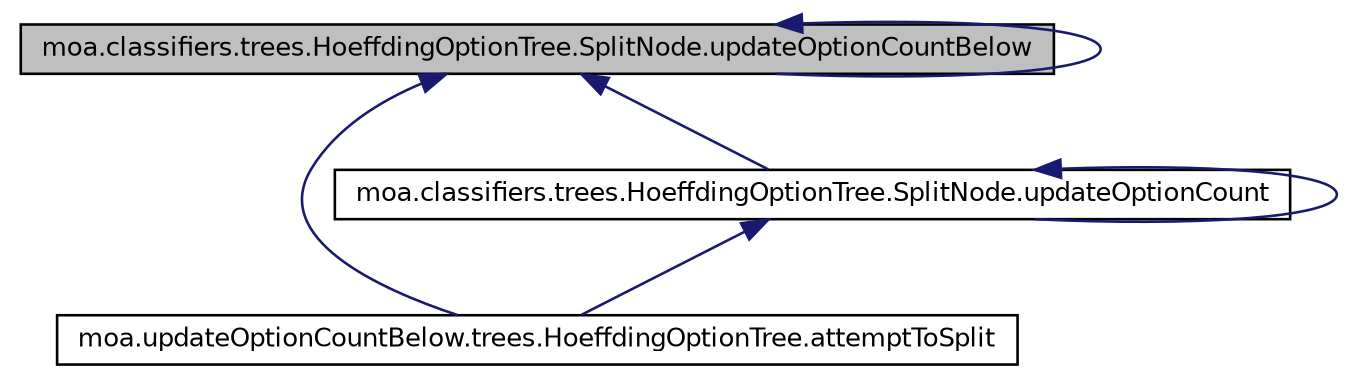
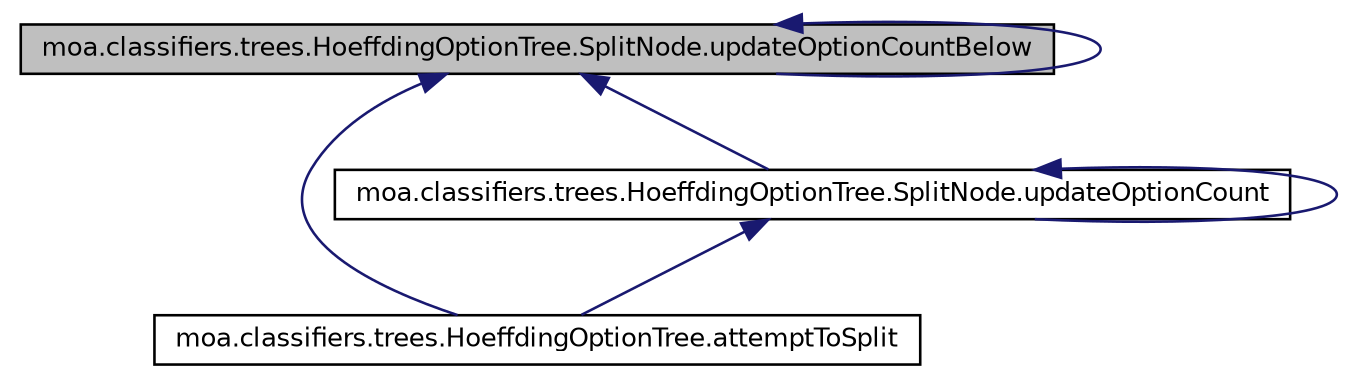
node "moa.updateOptionCountBelow.trees.HoeffdingOptionTree.attemptToSplit": label "moa.updateOptionCountBelow.trees.HoeffdingOptionTree.attemptToSplit" -> "moa.classifiers.trees.HoeffdingOptionTree.attemptToSplit"
